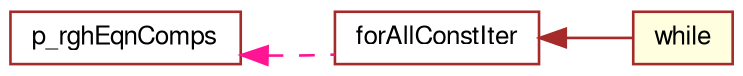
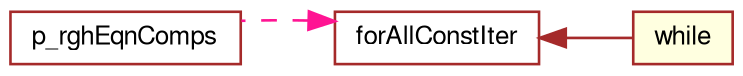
edge "forAllConstIter" -> "p_rghEqnComps": reversed
